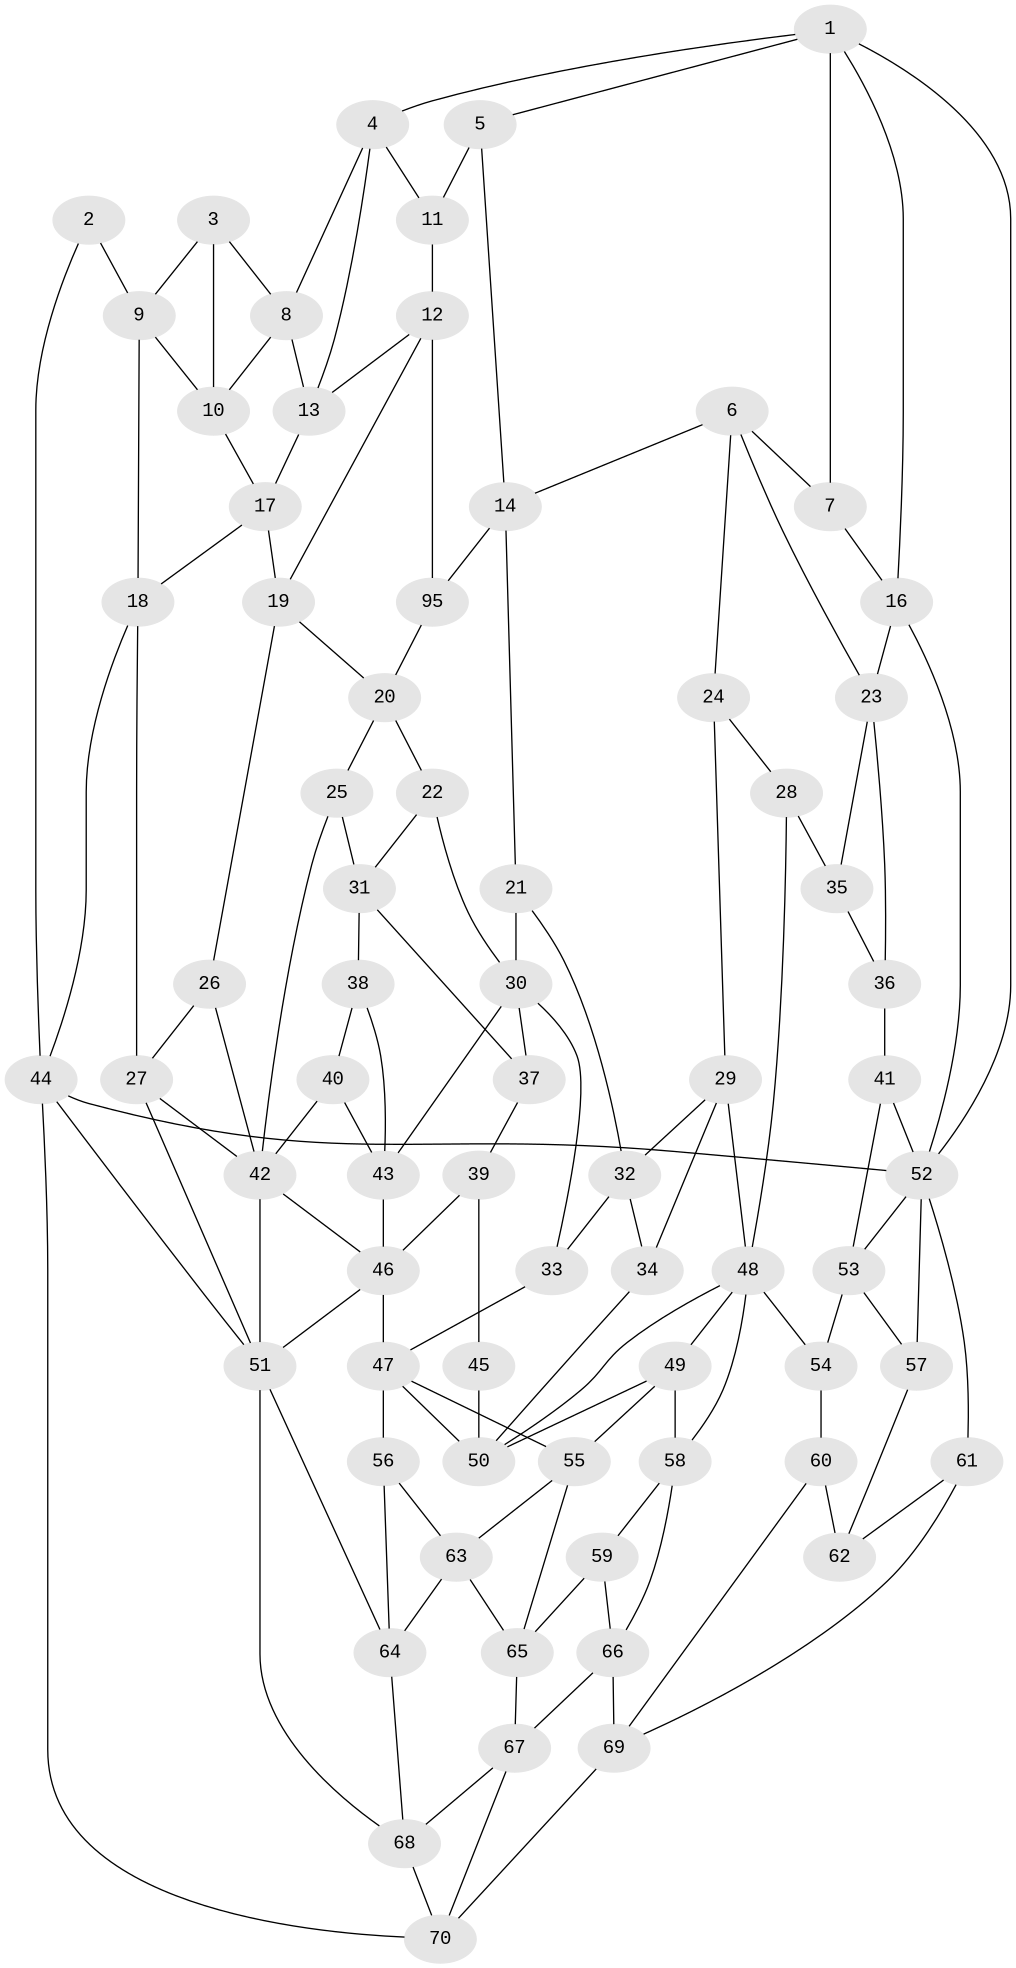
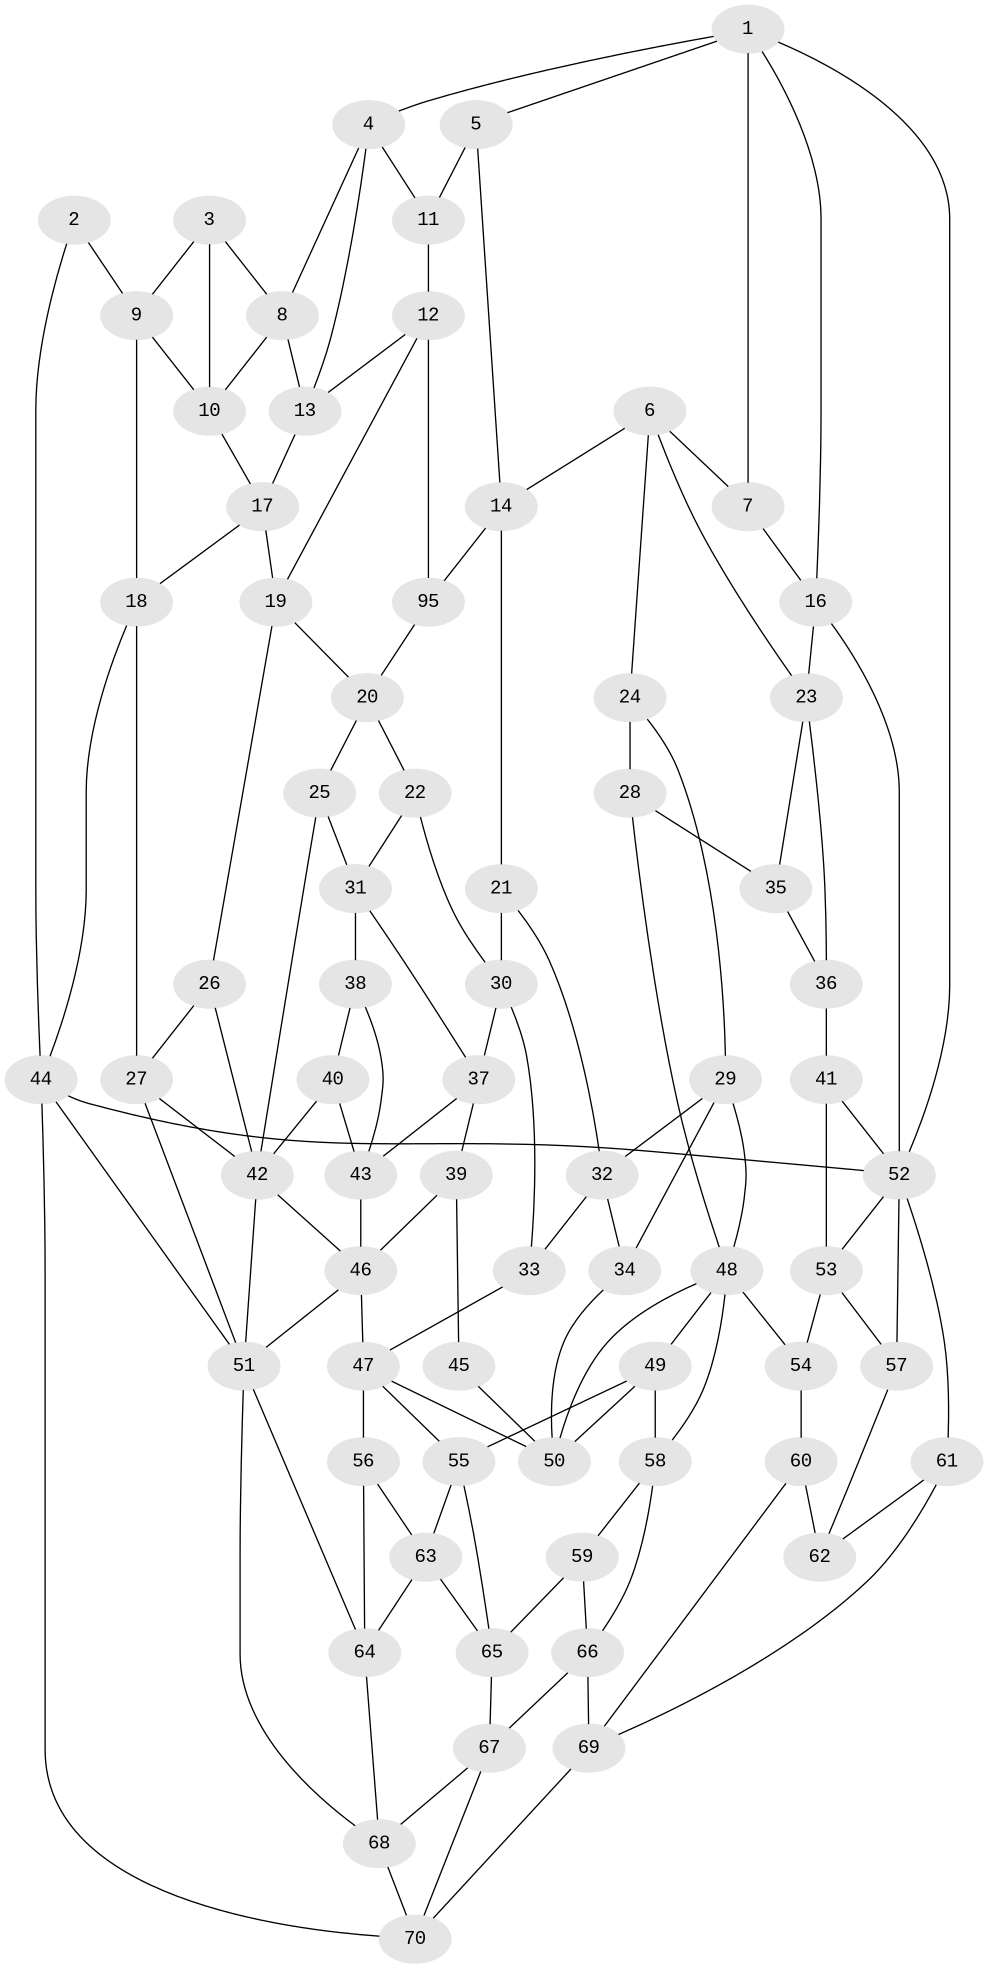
edge "30" -- "43": now "37" -- "43"
